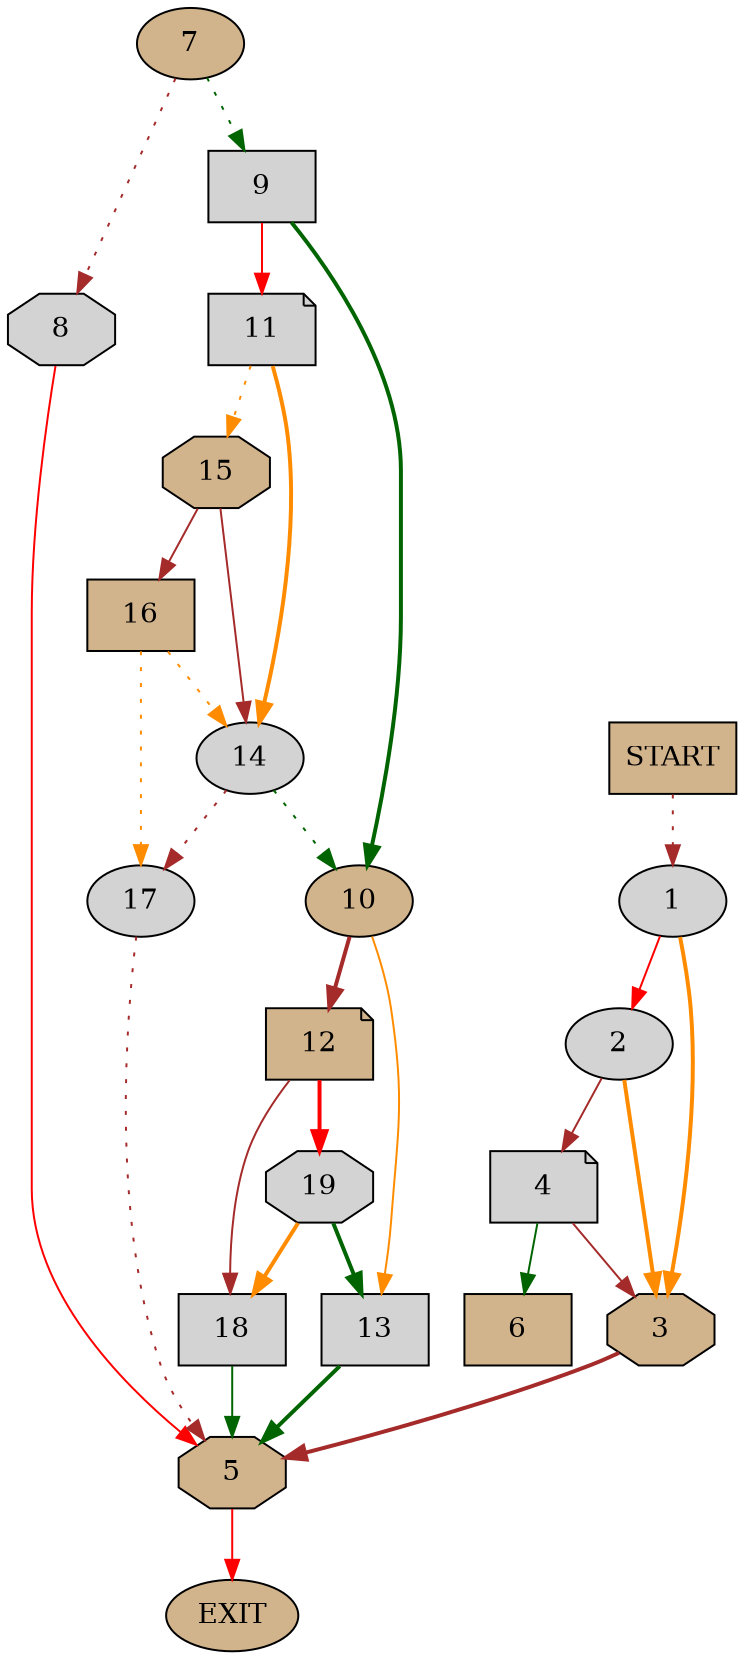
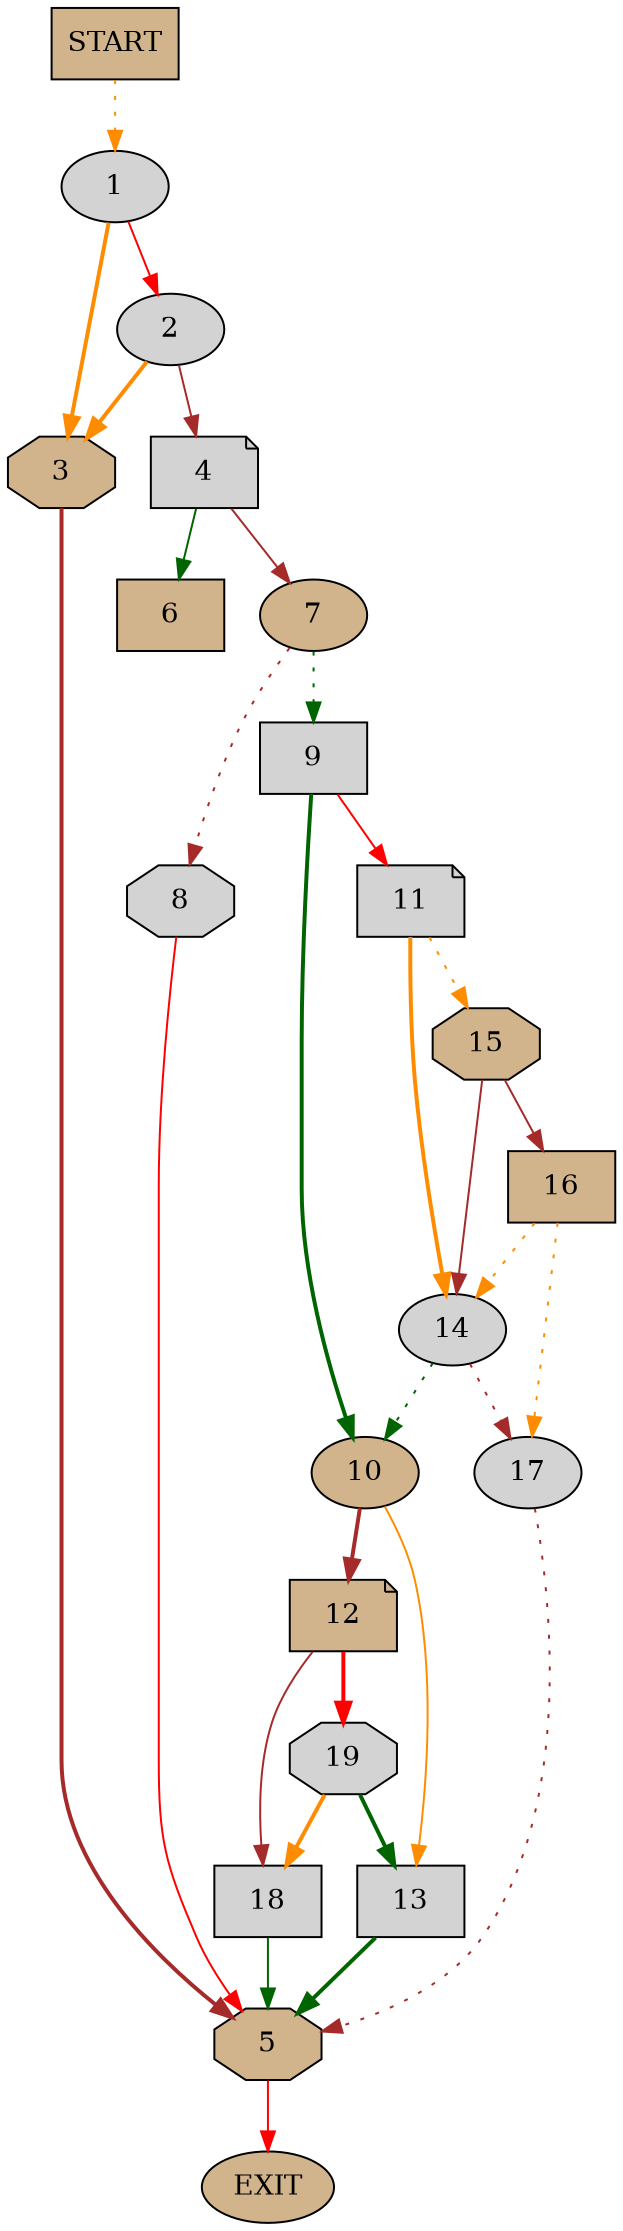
edge "START" -> "1": color brown -> darkorange
edge "4" -> "3": now "4" -> "7"
